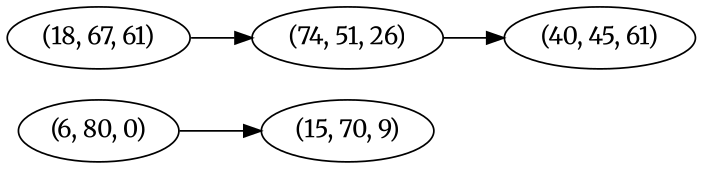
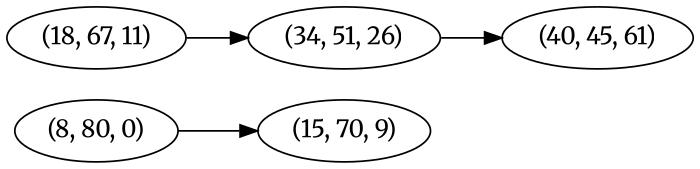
node "(18, 67, 61)": label "(18, 67, 61)" -> "(18, 67, 11)"
node "(74, 51, 26)": label "(74, 51, 26)" -> "(34, 51, 26)"
node "(6, 80, 0)": label "(6, 80, 0)" -> "(8, 80, 0)"
